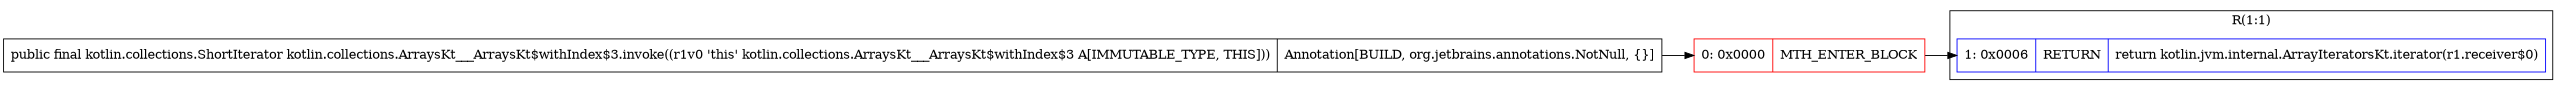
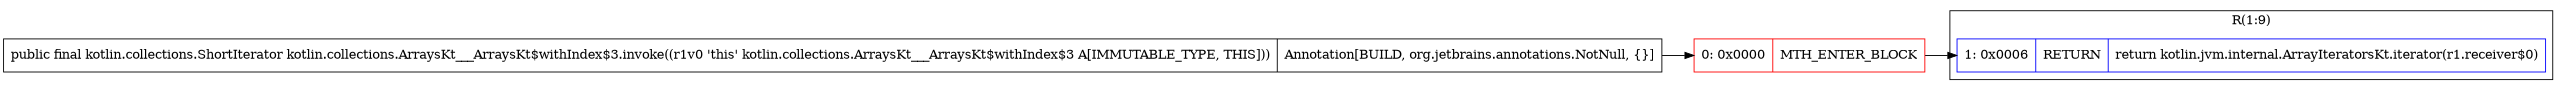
cluster "R(1:1)": label "R(1:1)" -> "R(1:9)"
